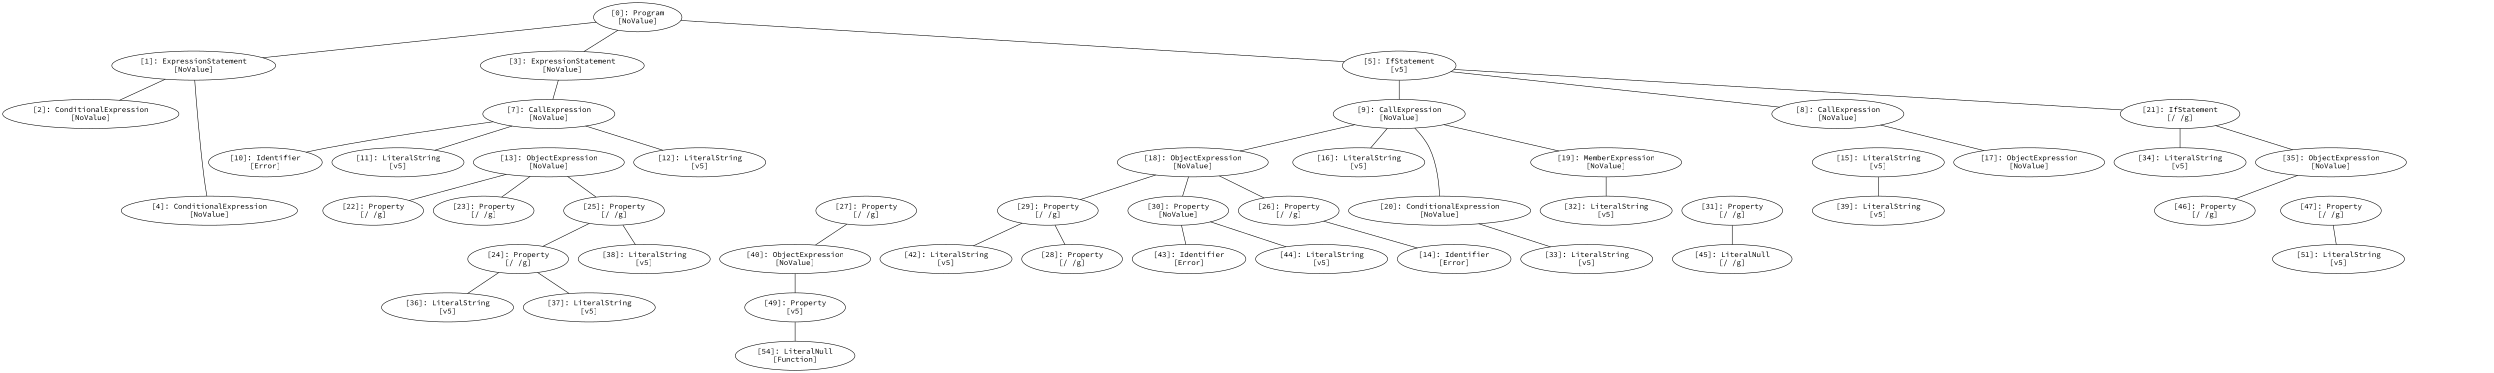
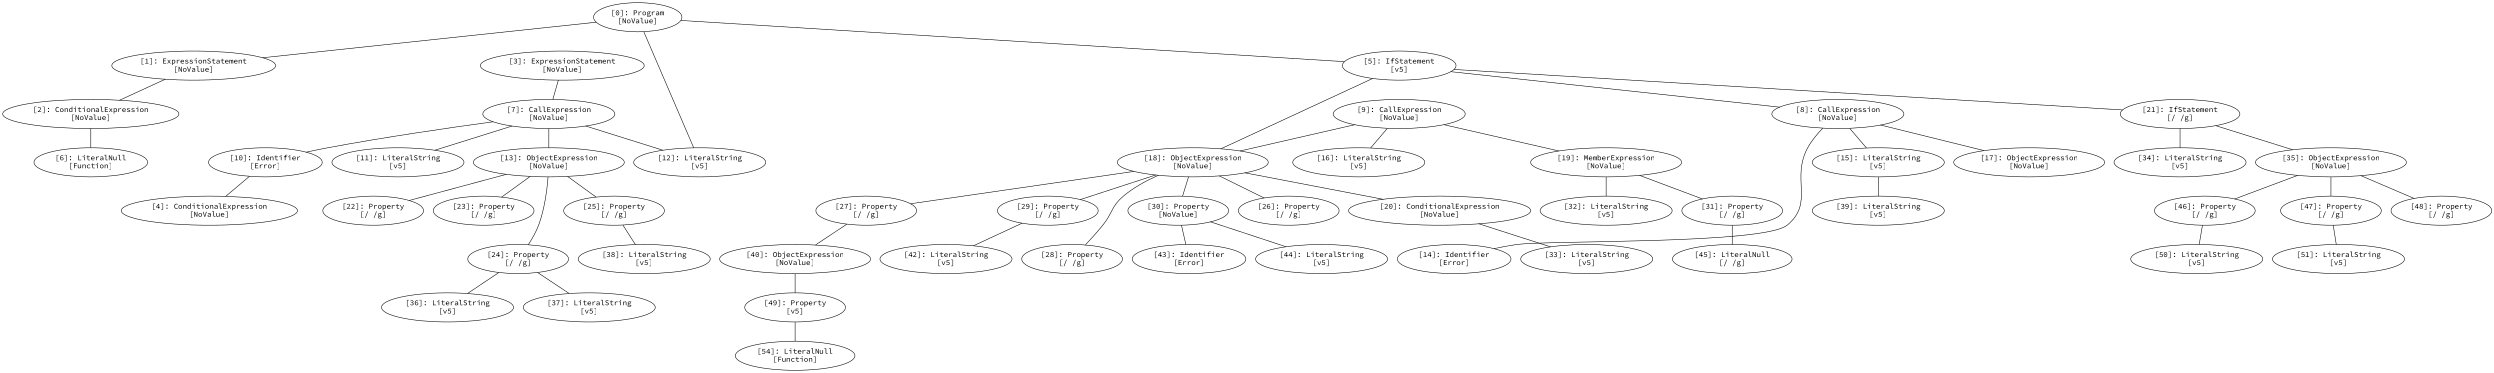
edge "[0]: Program [NoValue]" -- "[3]: ExpressionStatement [NoValue]": now "[0]: Program [NoValue]" -- "[12]: LiteralString [v5]"
edge "[5]: IfStatement [v5]" -- "[9]: CallExpression [NoValue]": now "[5]: IfStatement [v5]" -- "[18]: ObjectExpression [NoValue]"
edge "[1]: ExpressionStatement [NoValue]" -- "[4]: ConditionalExpression [NoValue]": now "[10]: Identifier [Error]" -- "[4]: ConditionalExpression [NoValue]"
edge "[7]: CallExpression [NoValue]" -- "[13]: ObjectExpression [NoValue]": added
edge "[8]: CallExpression [NoValue]" -- "[15]: LiteralString [v5]": added
edge "[9]: CallExpression [NoValue]" -- "[20]: ConditionalExpression [NoValue]": now "[18]: ObjectExpression [NoValue]" -- "[20]: ConditionalExpression [NoValue]"
node "[6]: LiteralNull [Function]": added
edge "[19]: MemberExpression [NoValue]" -- "[31]: Property [/ /g]": added
edge "[35]: ObjectExpression [NoValue]" -- "[47]: Property [/ /g]": added
edge "[18]: ObjectExpression [NoValue]" -- "[27]: Property [/ /g]": added
node "[48]: Property [/ /g]": added
edge "[25]: Property [/ /g]" -- "[24]: Property [/ /g]": now "[13]: ObjectExpression [NoValue]" -- "[24]: Property [/ /g]"
edge "[29]: Property [/ /g]" -- "[28]: Property [/ /g]": now "[18]: ObjectExpression [NoValue]" -- "[28]: Property [/ /g]"
edge "[26]: Property [/ /g]" -- "[14]: Identifier [Error]": now "[8]: CallExpression [NoValue]" -- "[14]: Identifier [Error]"
node "[50]: LiteralString [v5]": added
